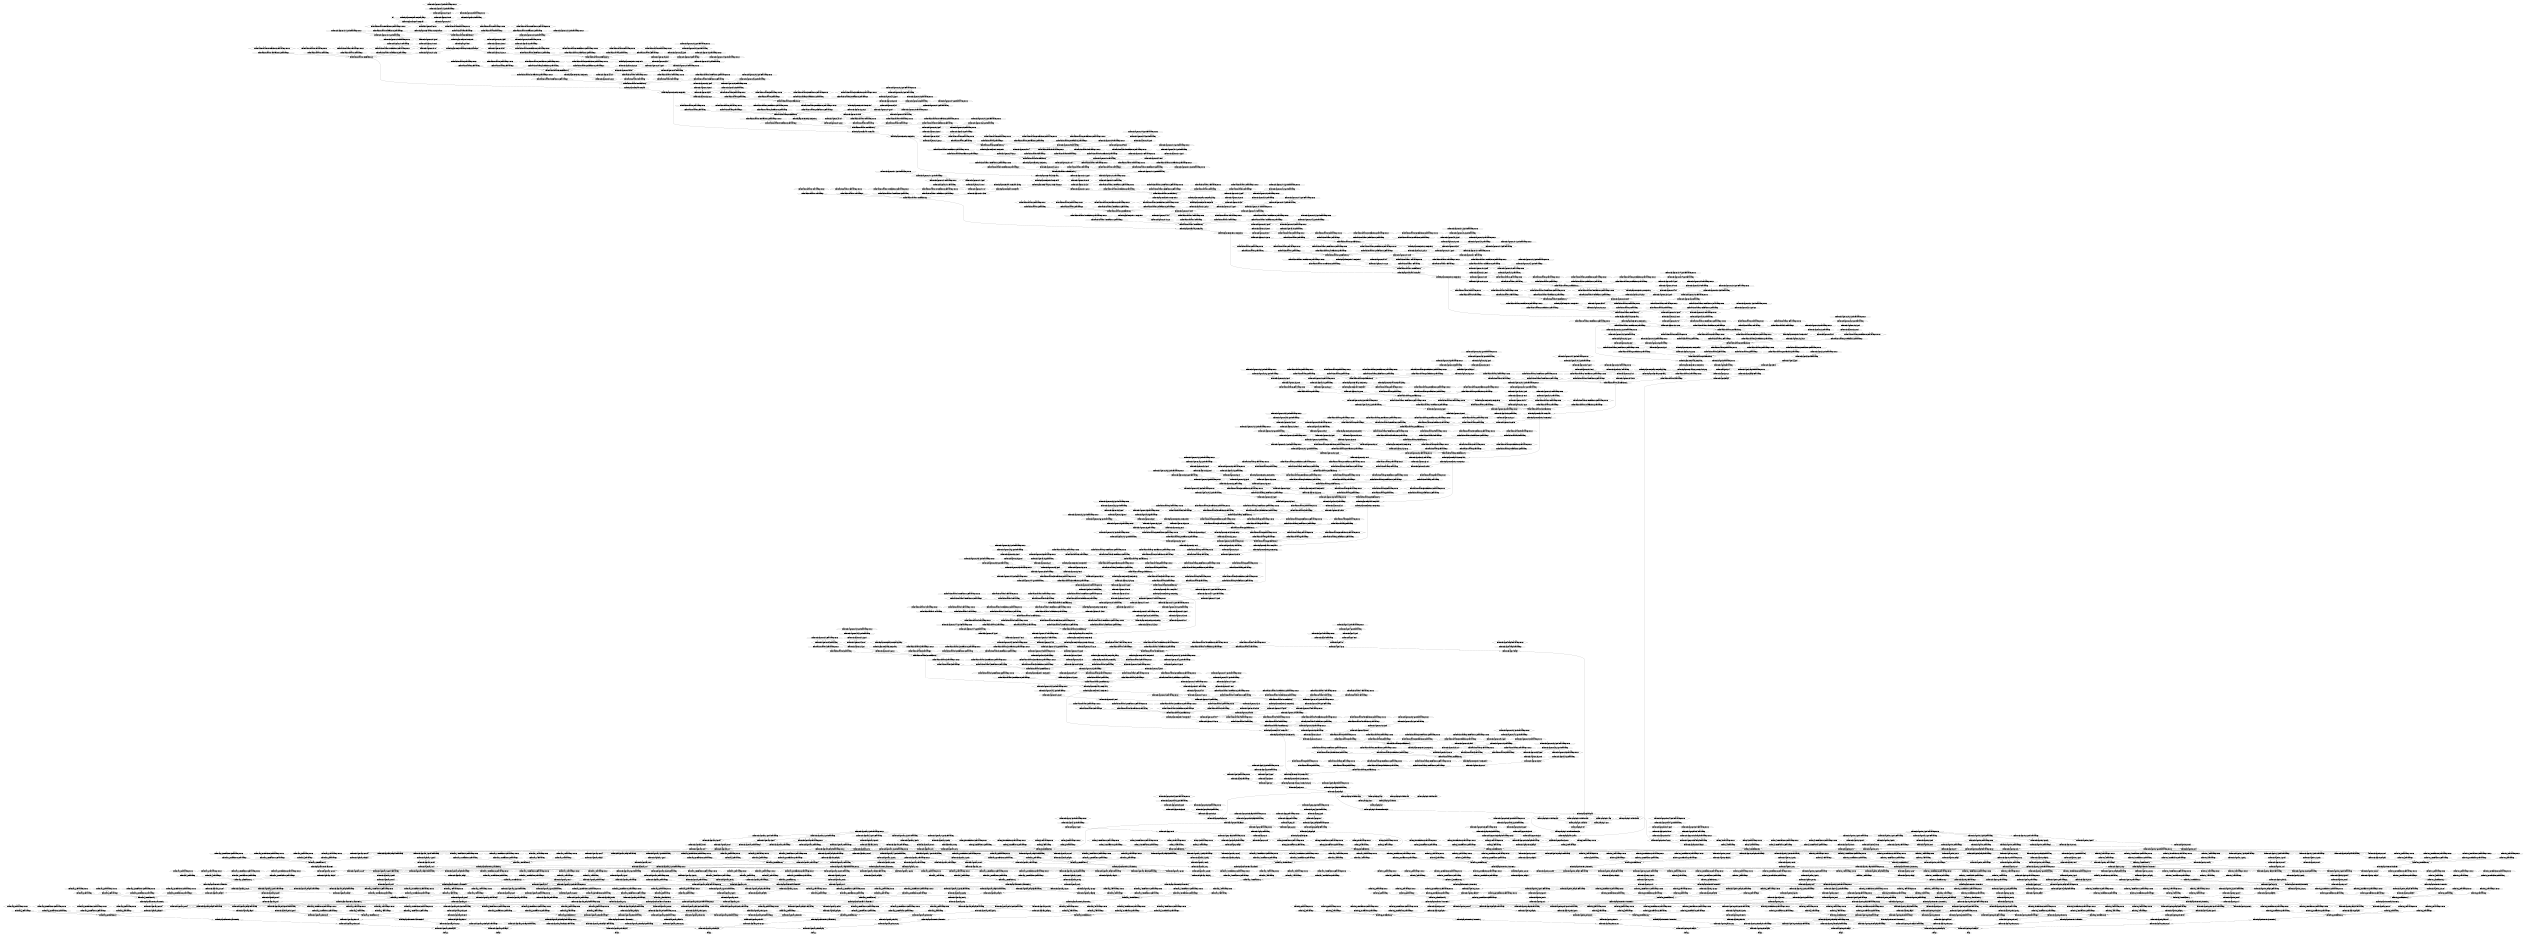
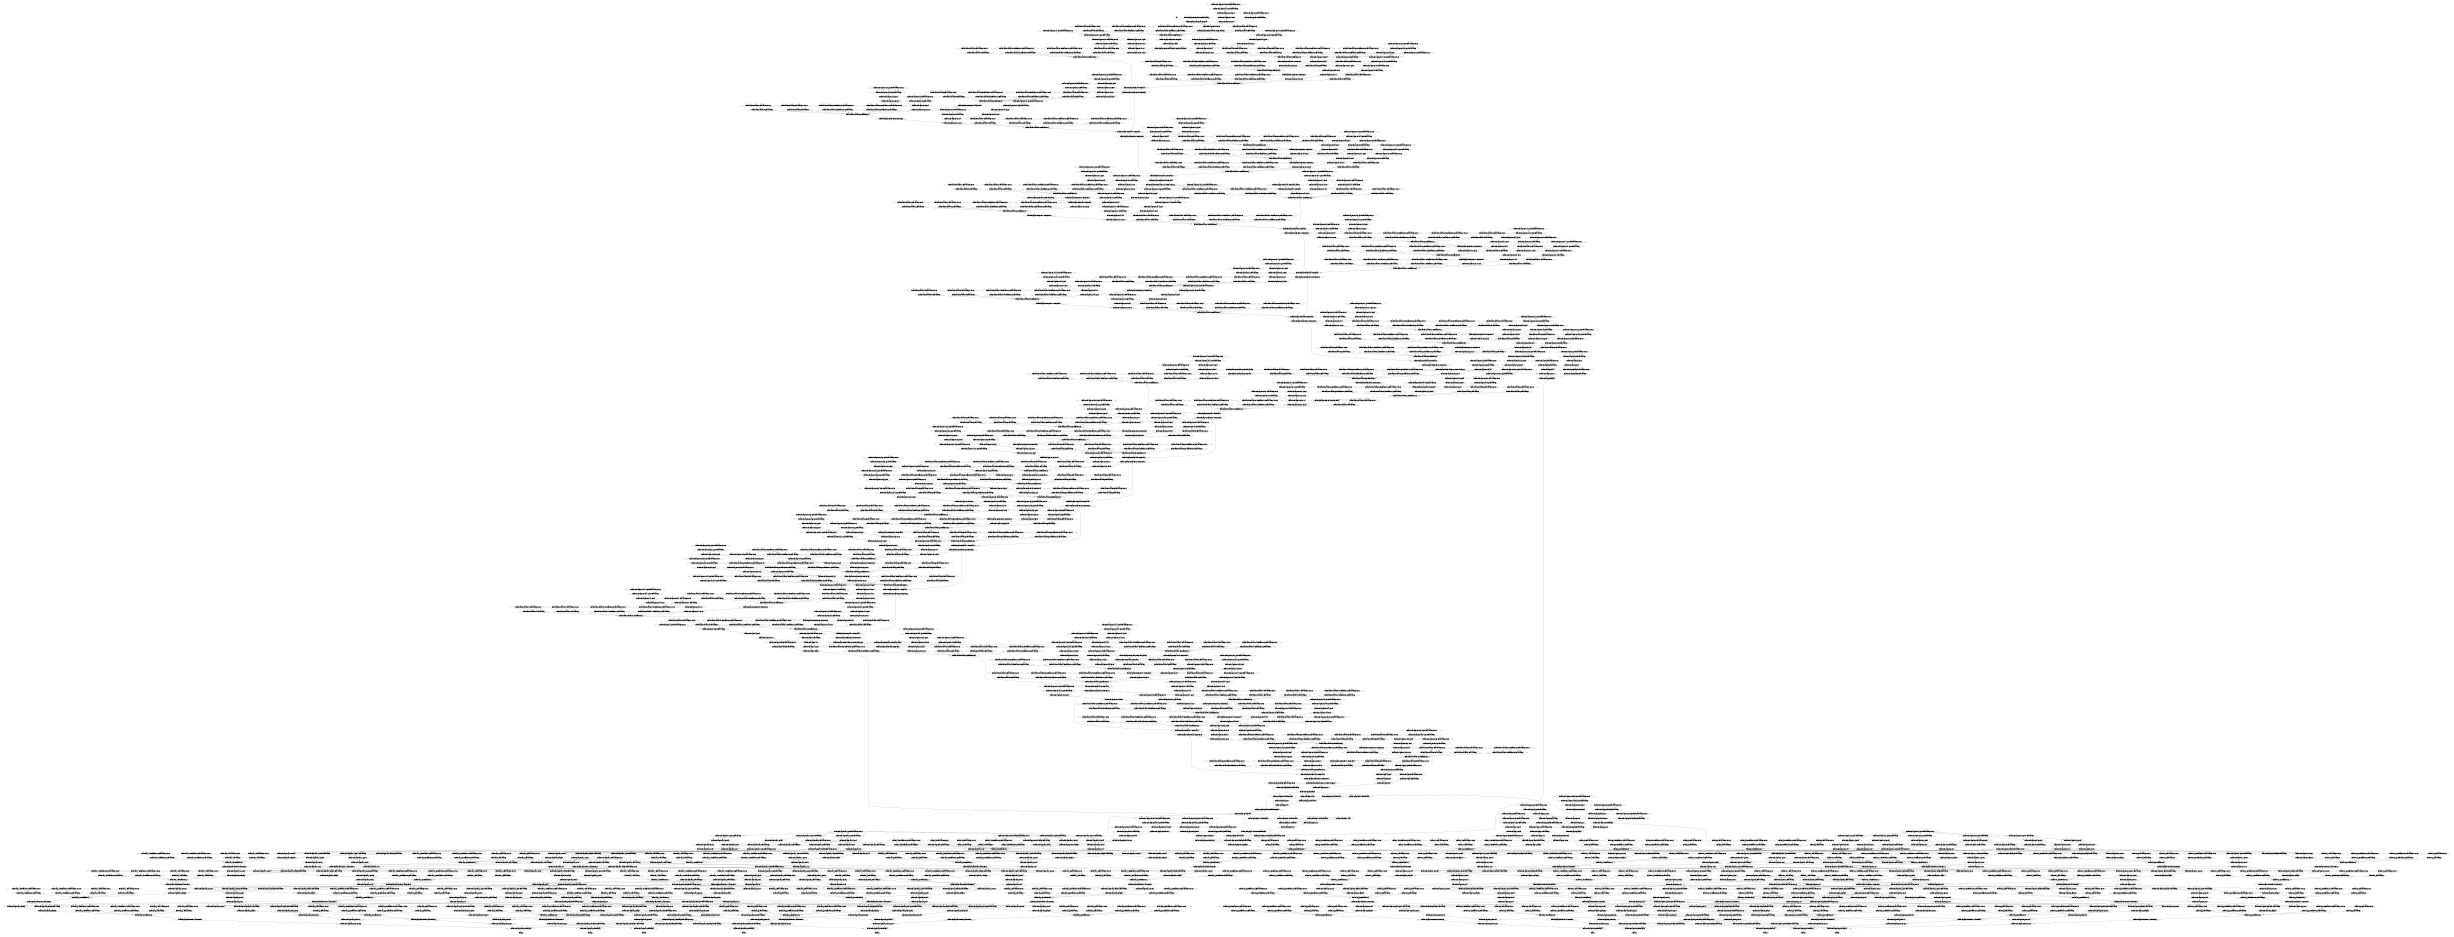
node "retinanet/nncf_net_class-0/Round_3": label "retinanet/nncf_net_class-0/Round_3" -> "retinanet/nncf_wrapper_class-0/Round_3"
node "retinanet/nncf_wrapper_box-1/mul_1": added
